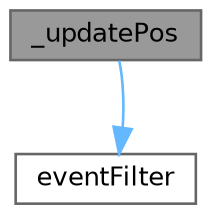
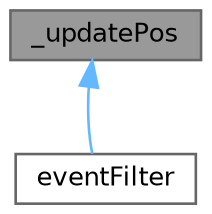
edge "_updatePos" -> "eventFilter": reversed
